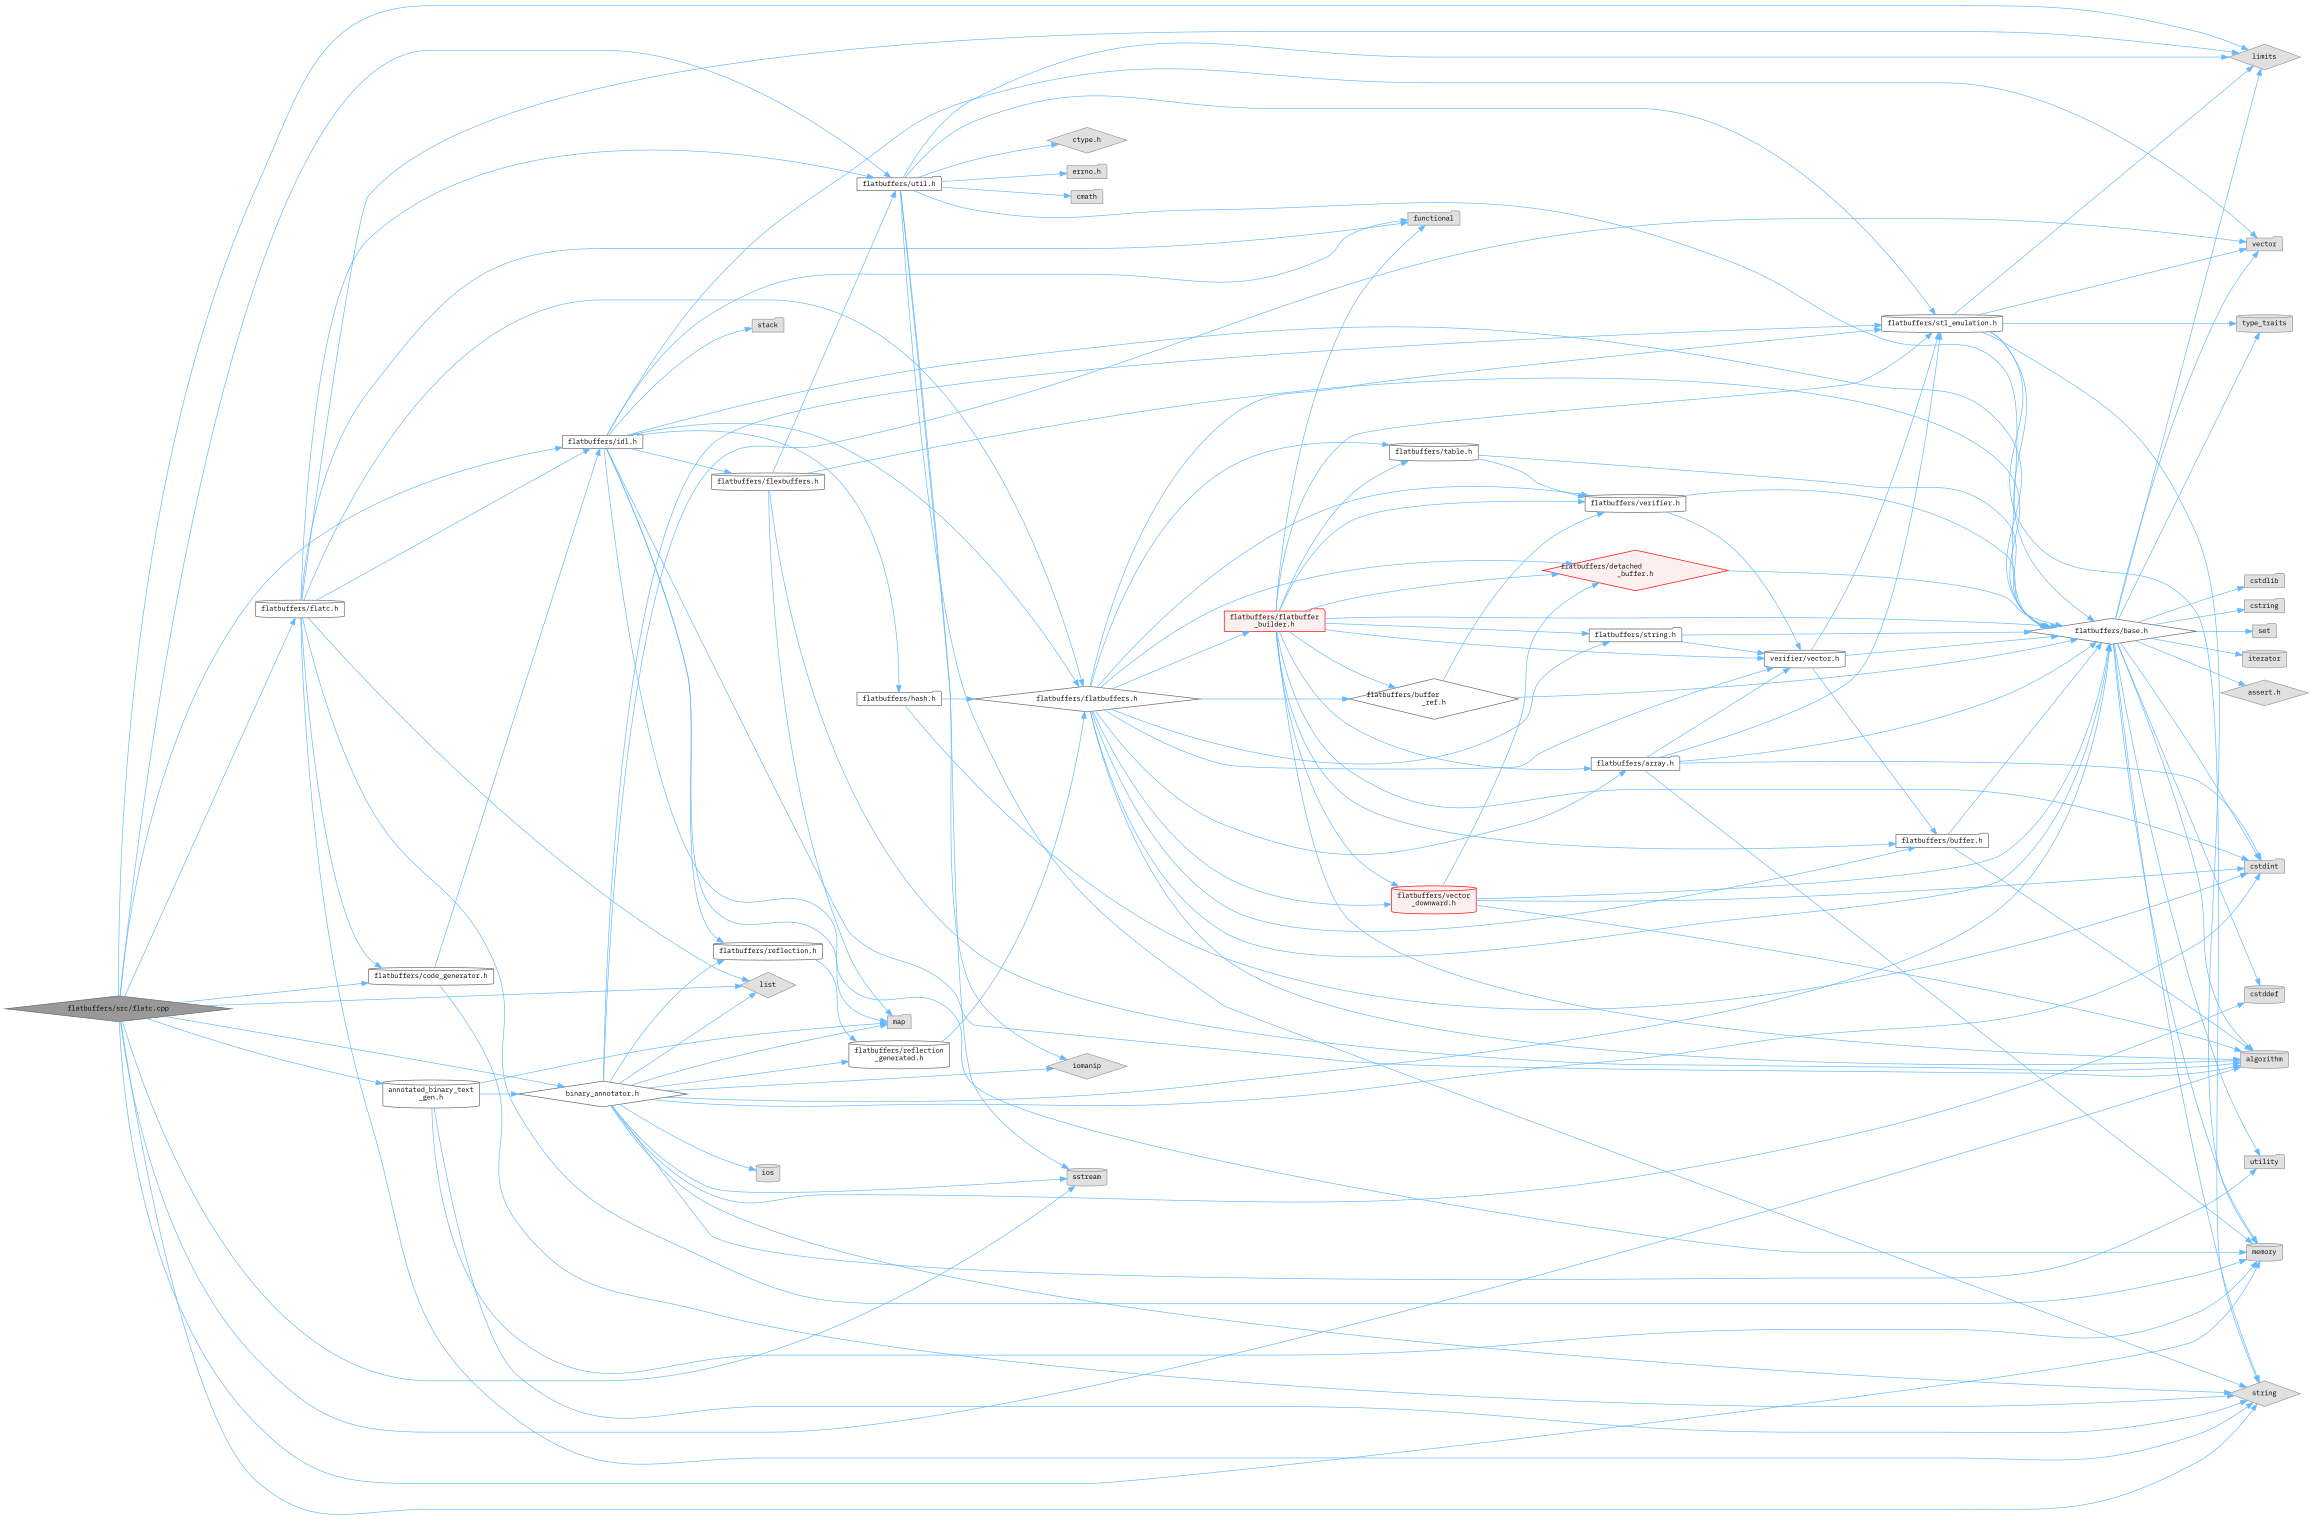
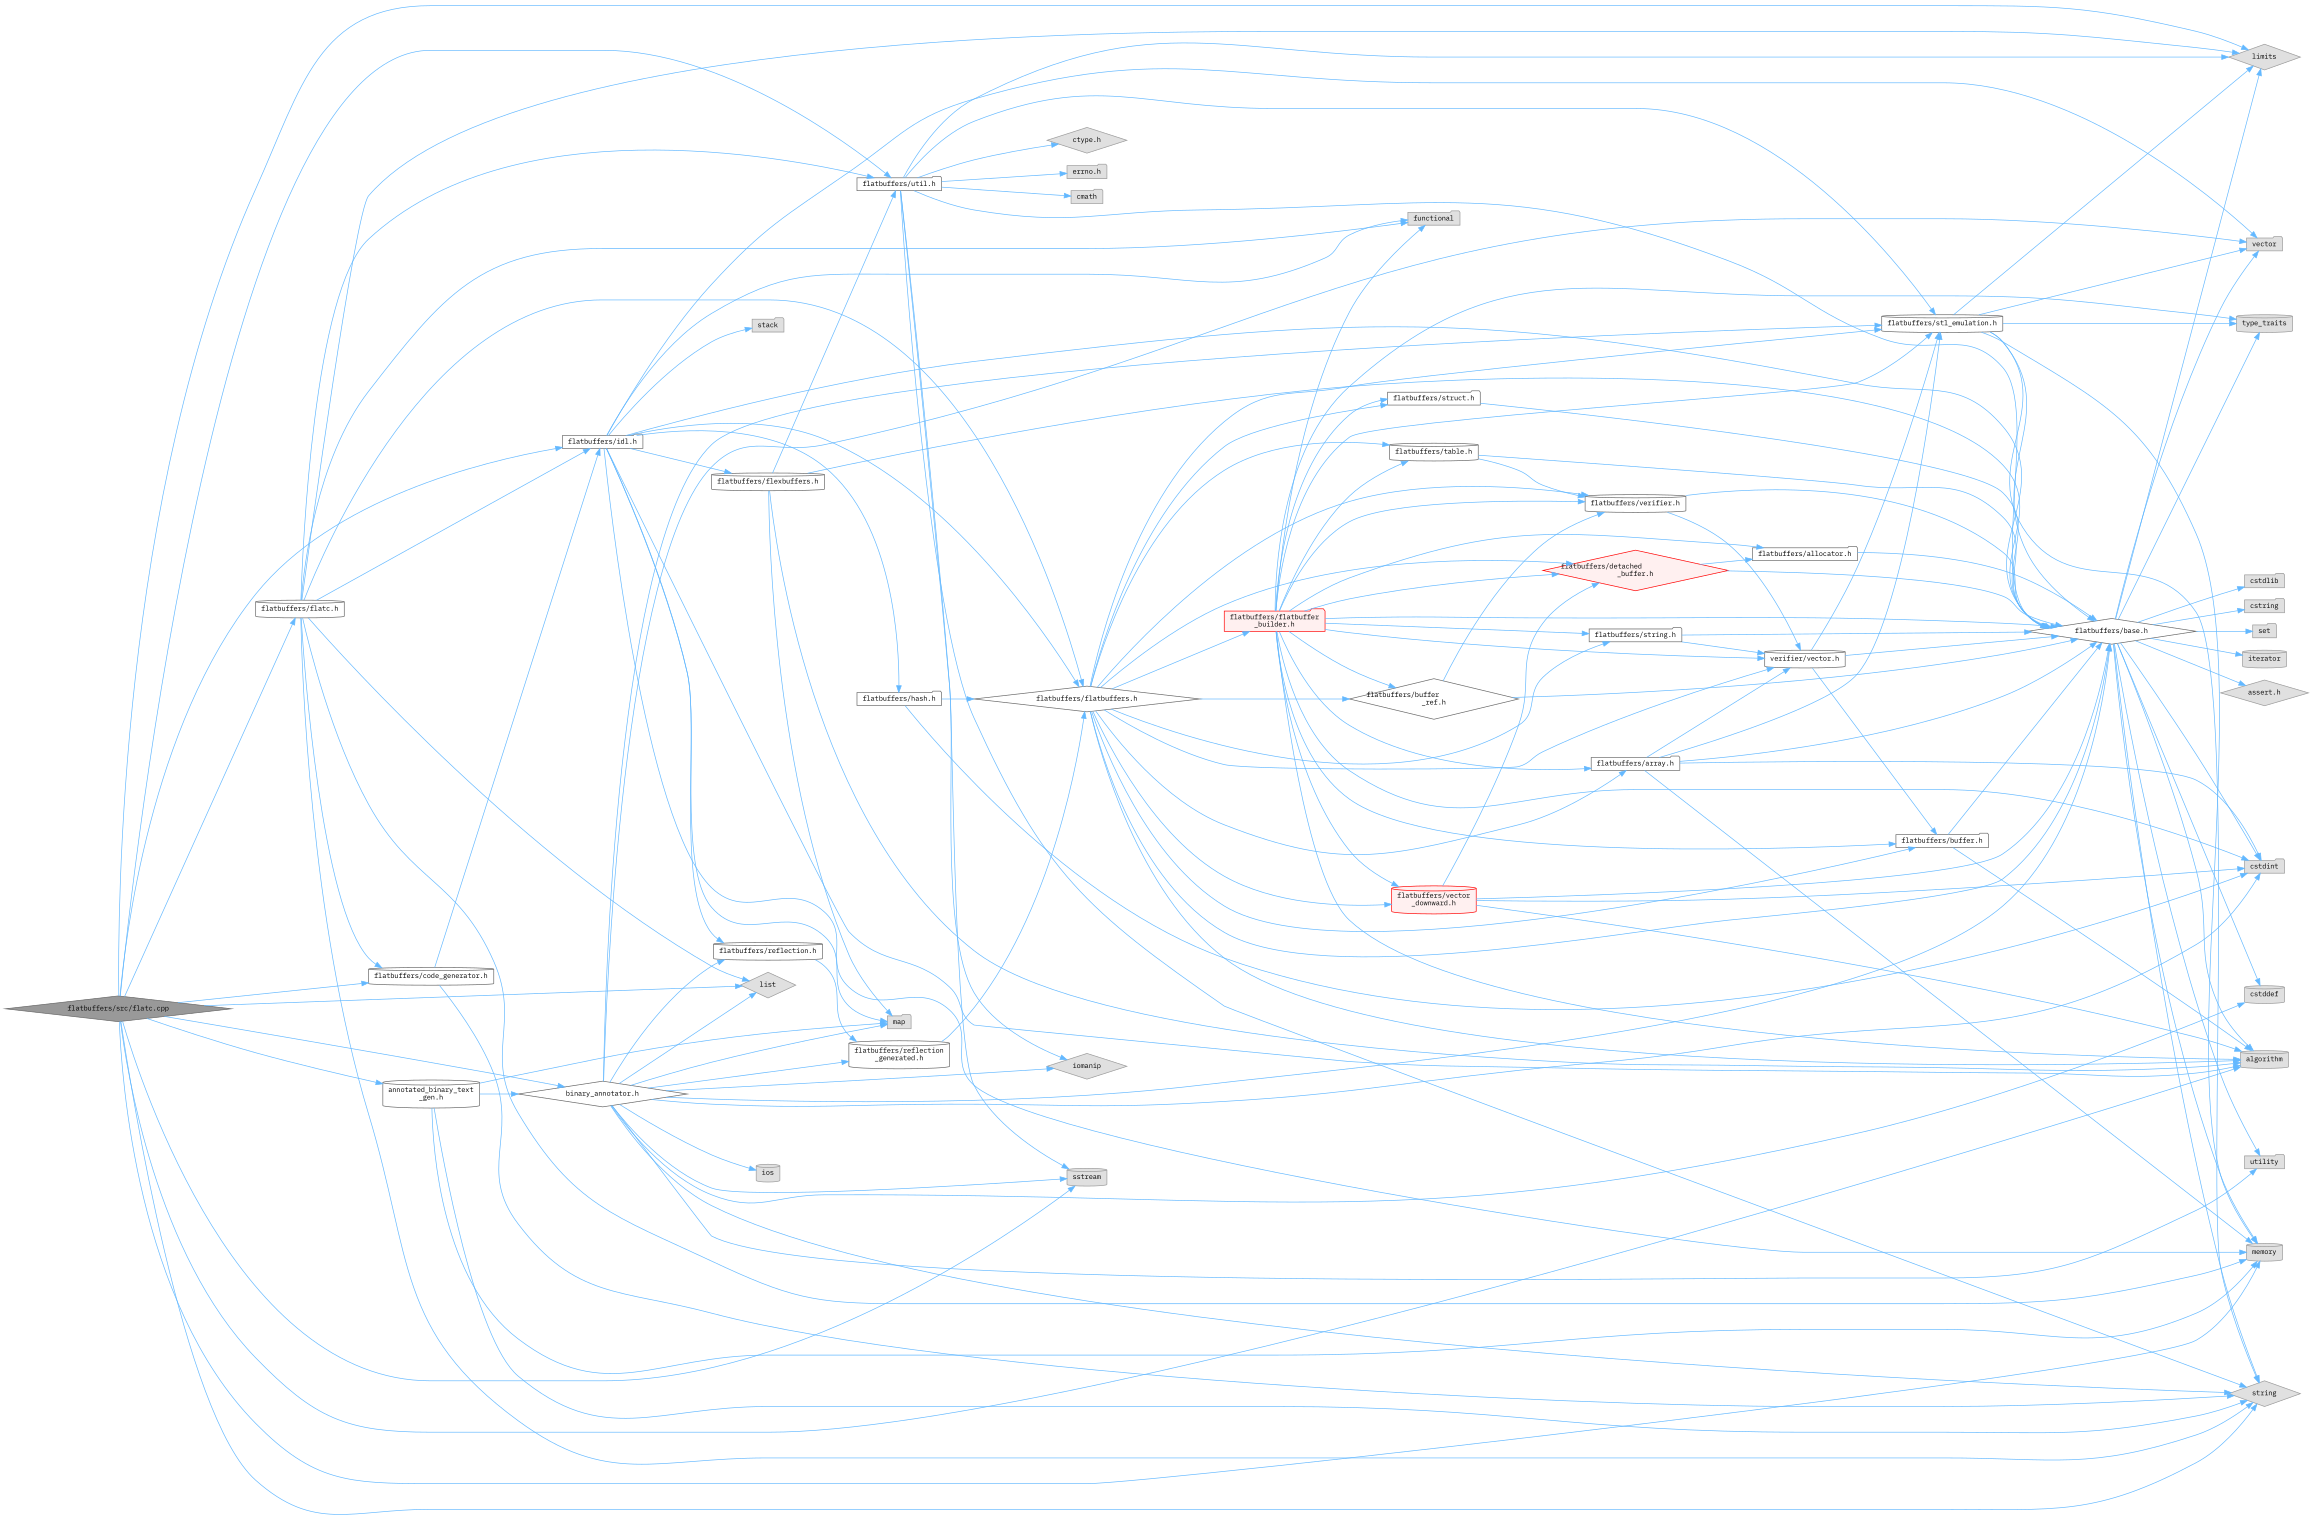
edge "flatbuffers/flatbuffer _builder.h" -> "type_traits": added
node "flatbuffers/struct.h": added
node "flatbuffers/allocator.h": added
